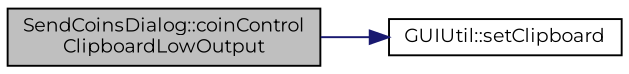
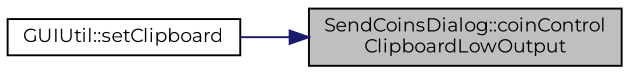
edge "SendCoinsDialog::coinControl ClipboardLowOutput" -> "GUIUtil::setClipboard": reversed
